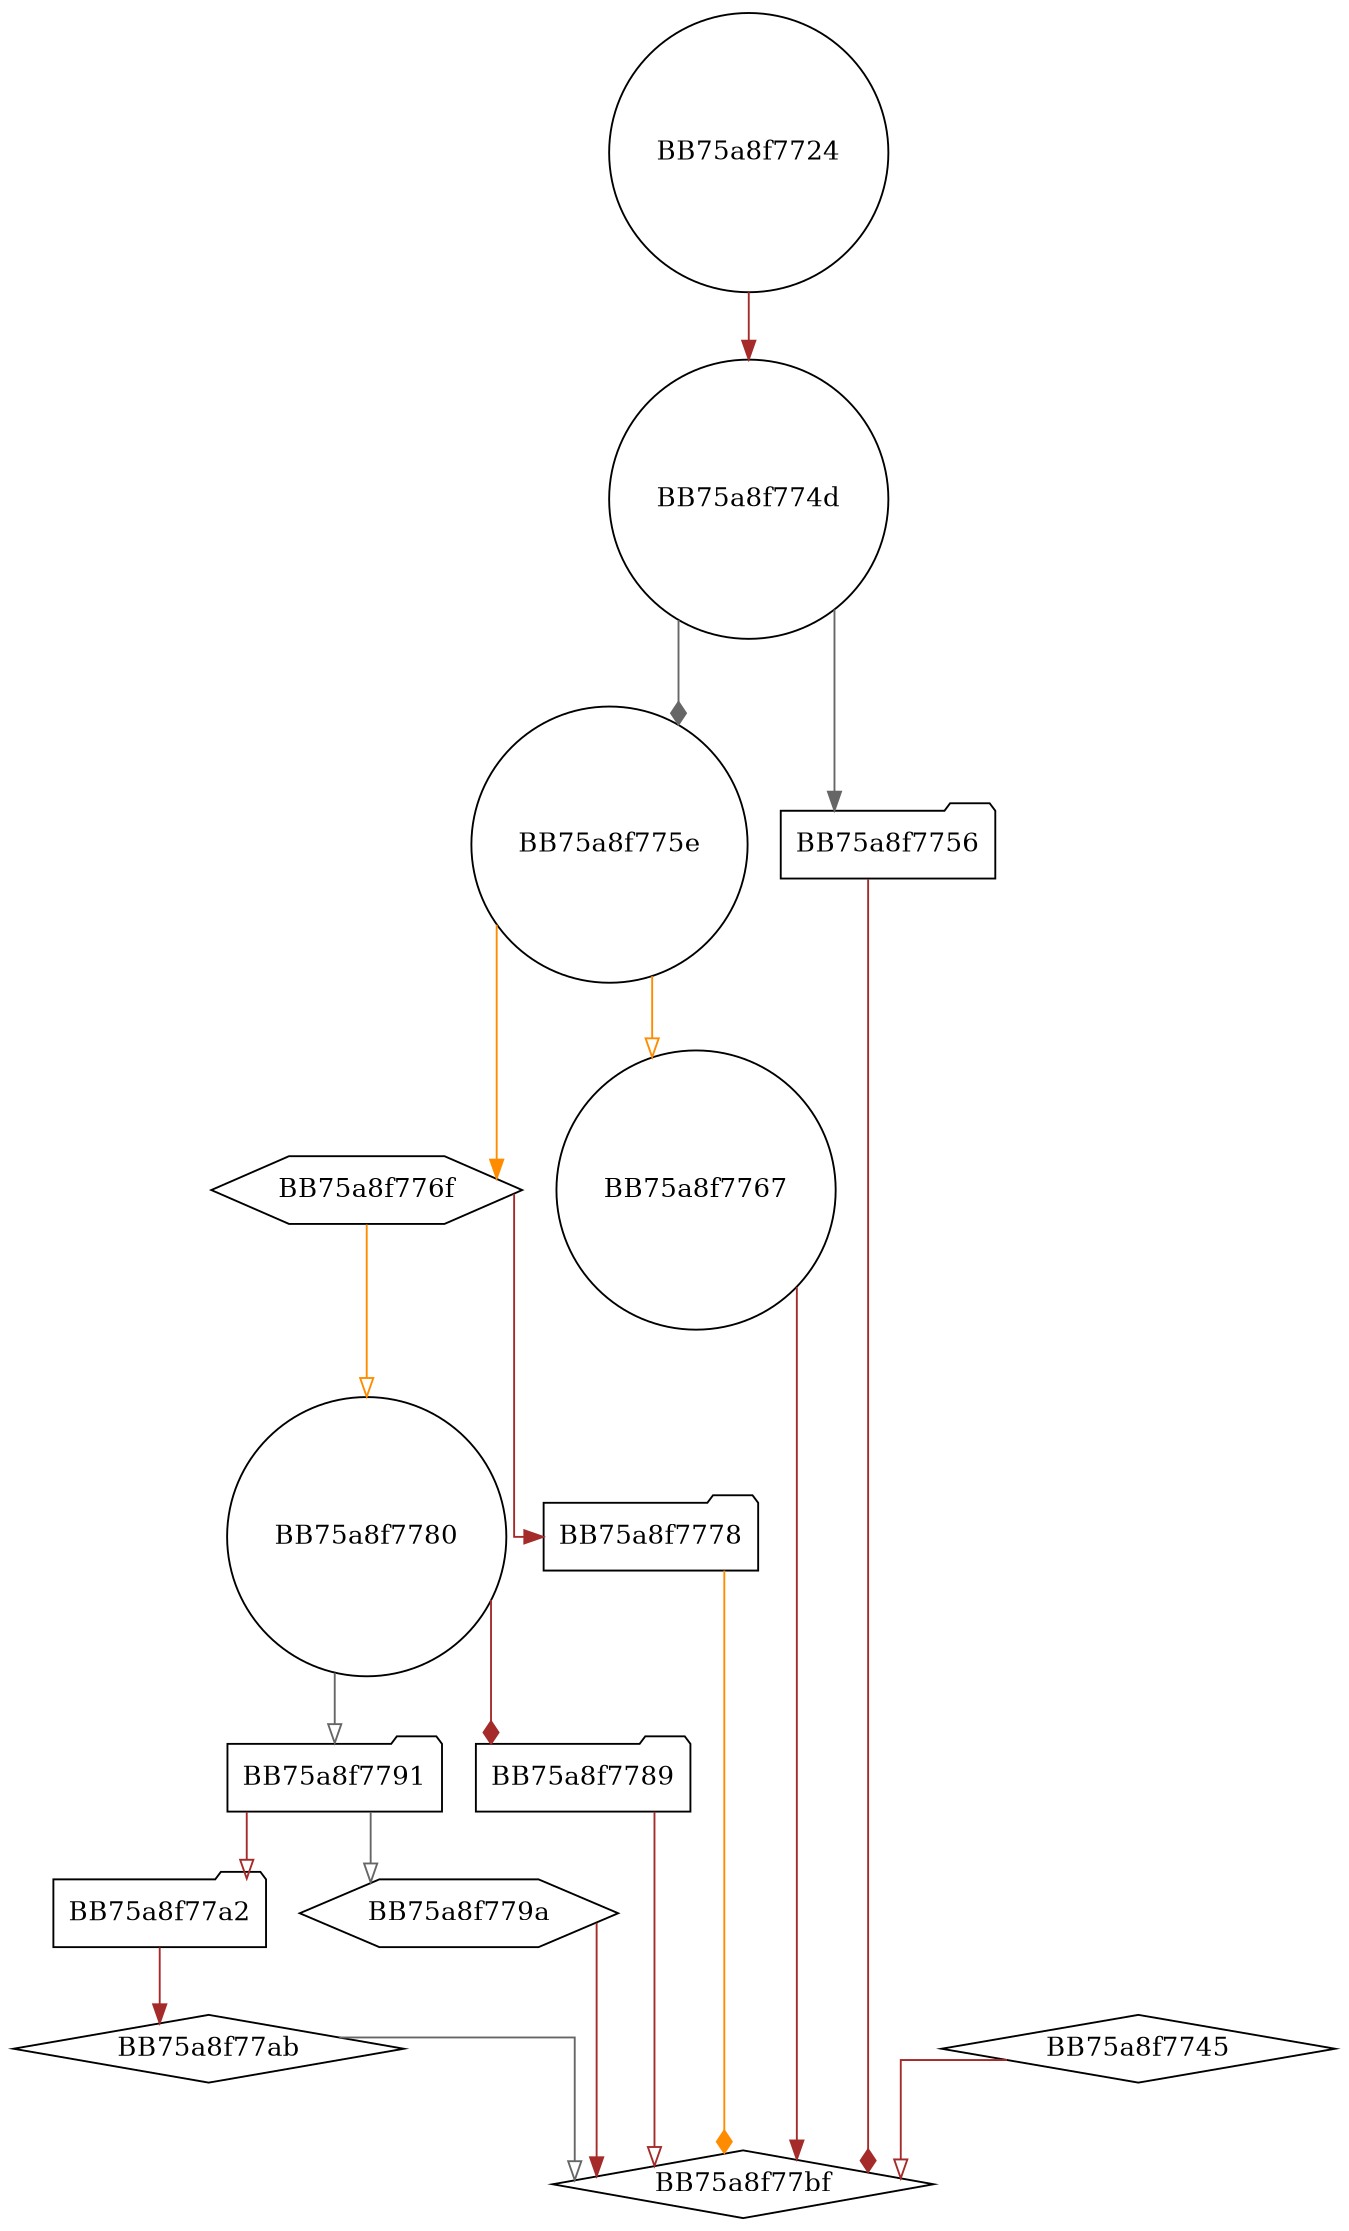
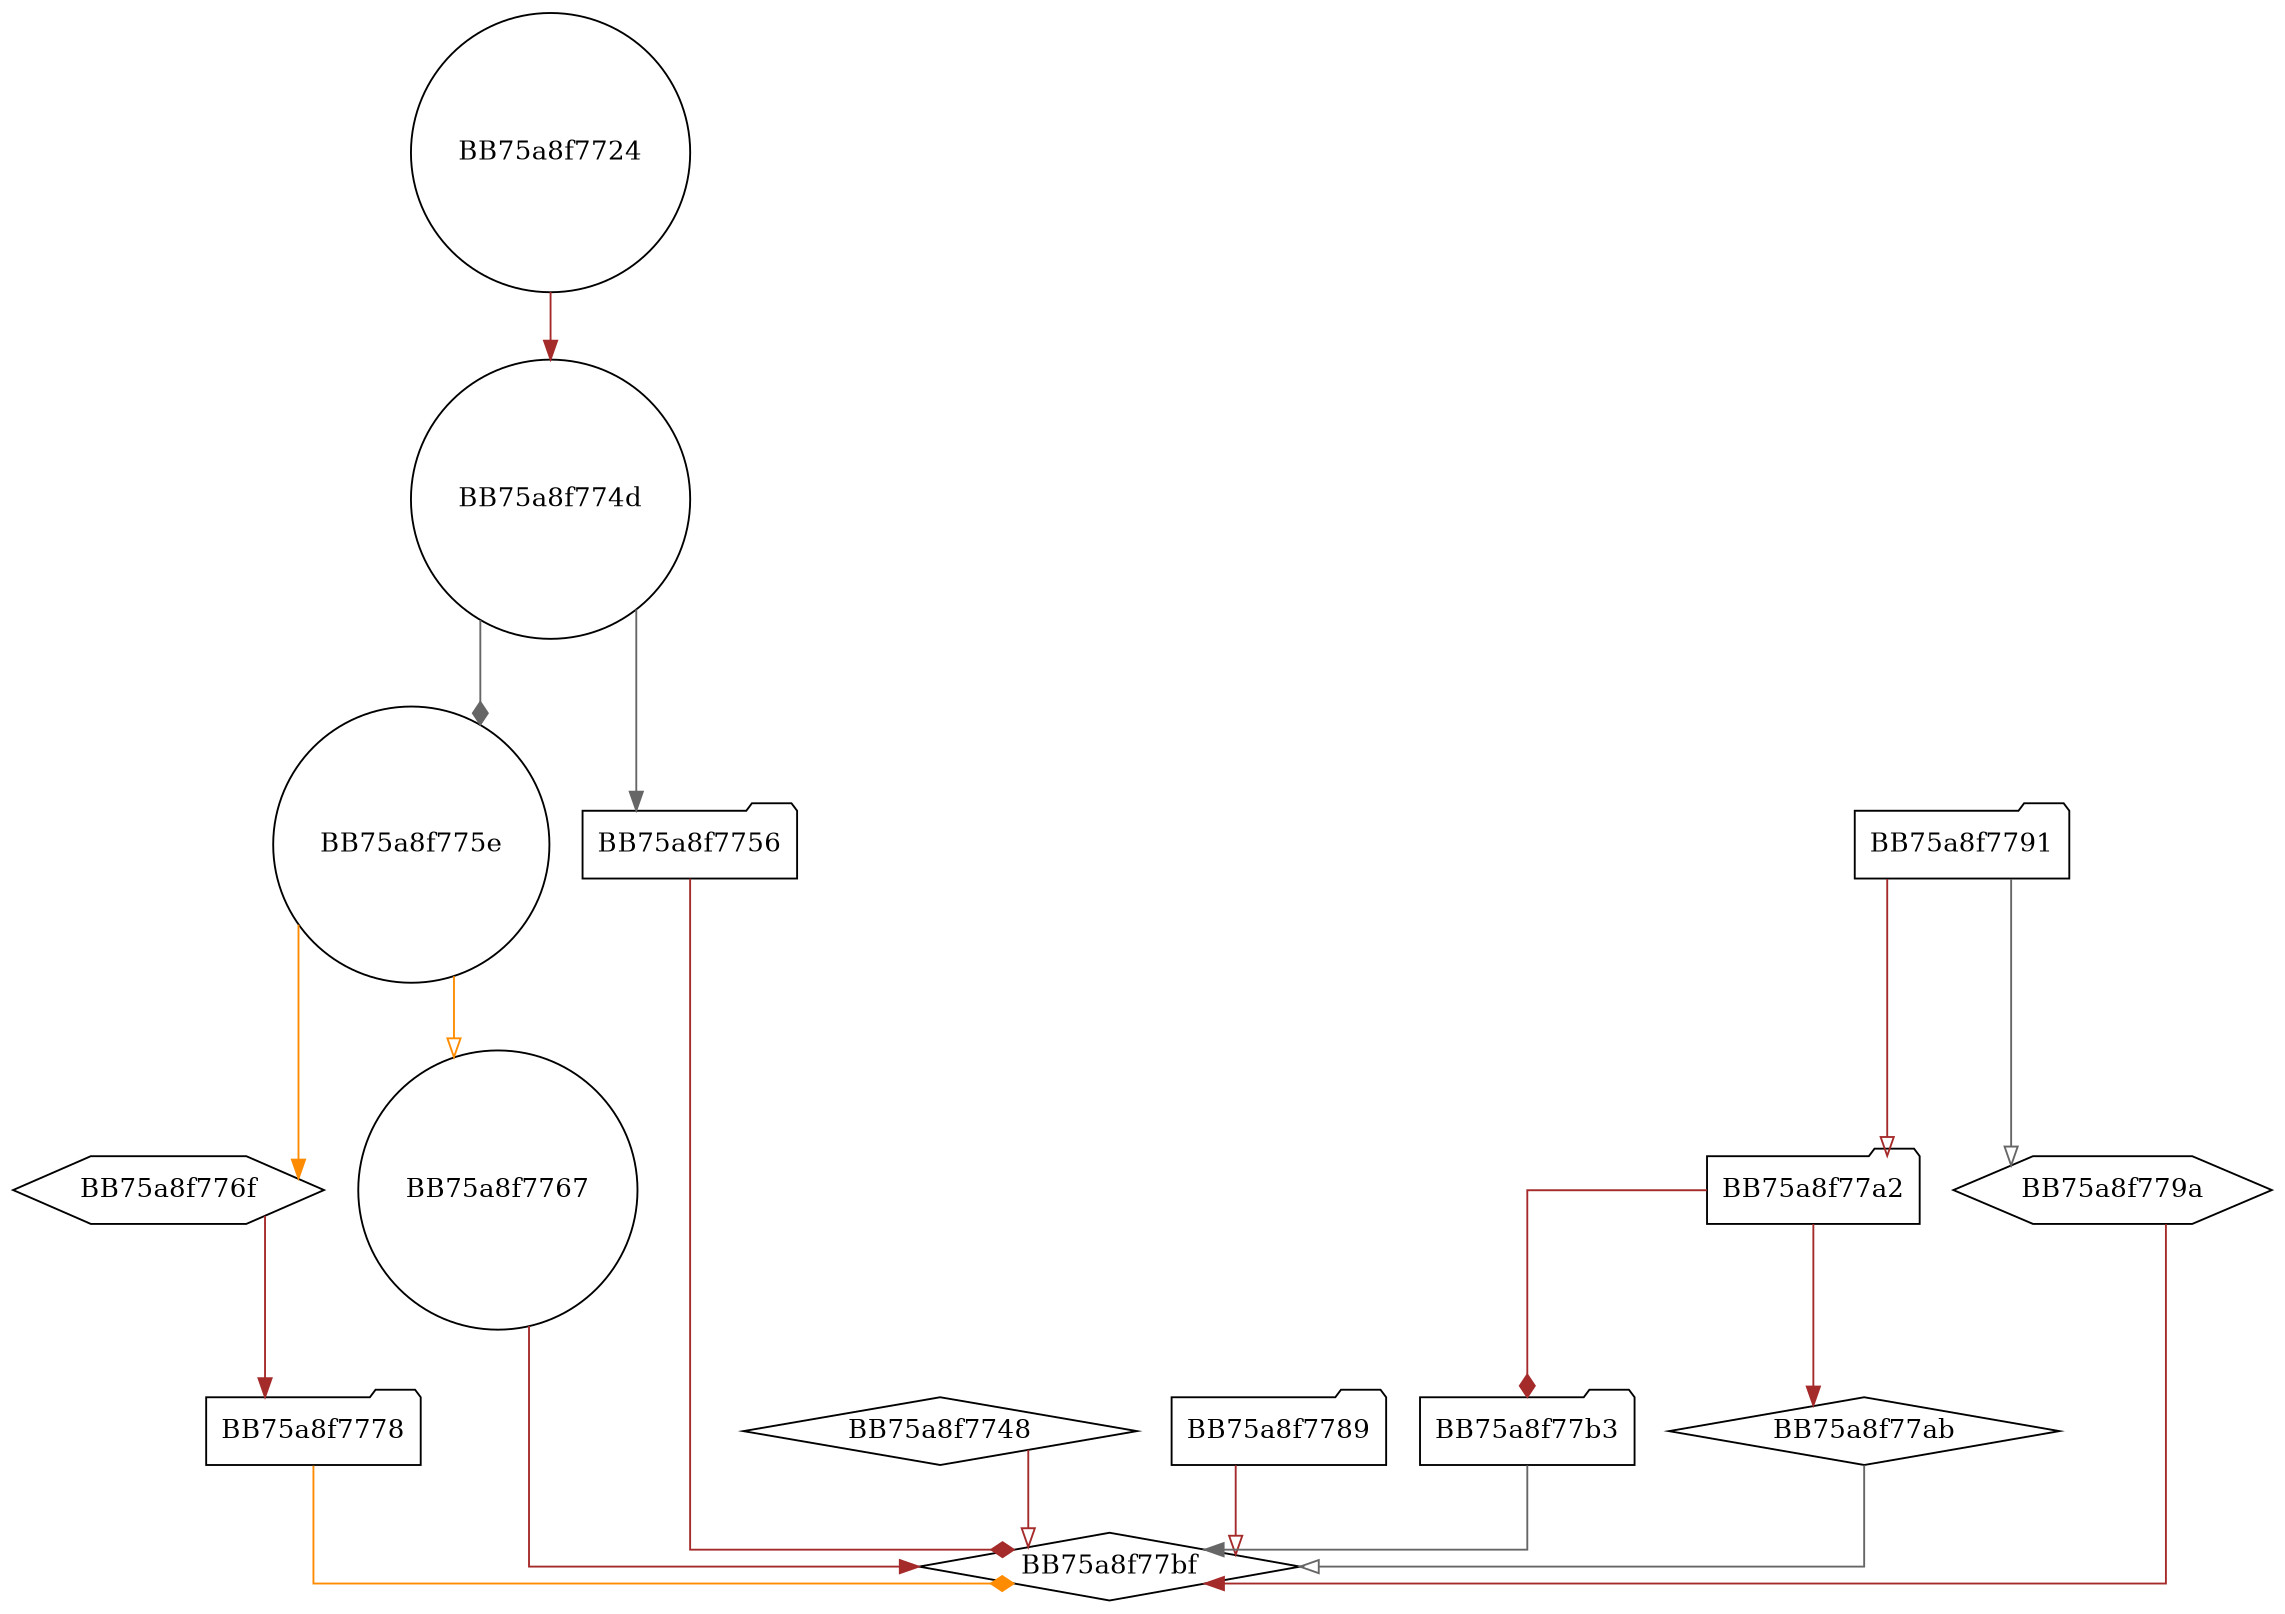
node "BB75a8f77b3": added
node "BB75a8f7780": removed
node "BB75a8f7745": label "BB75a8f7745" -> "BB75a8f7748"
